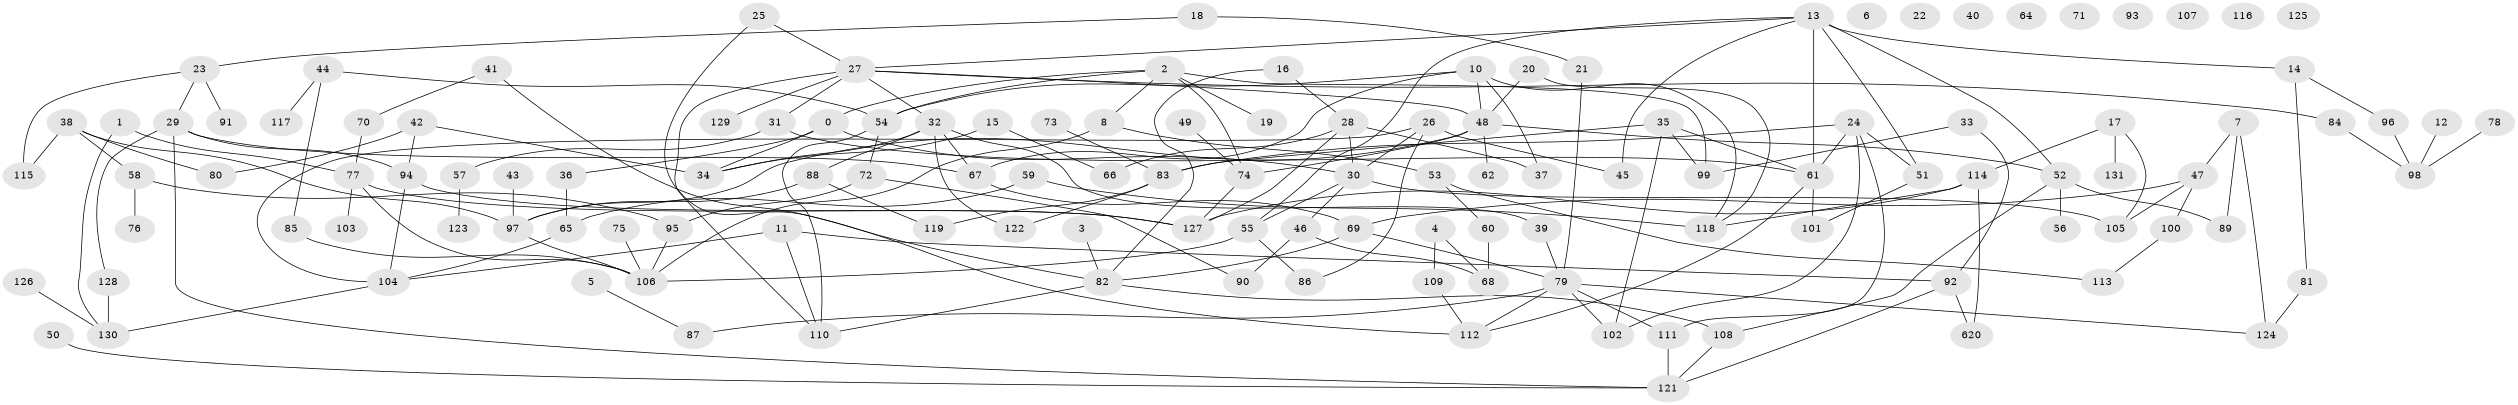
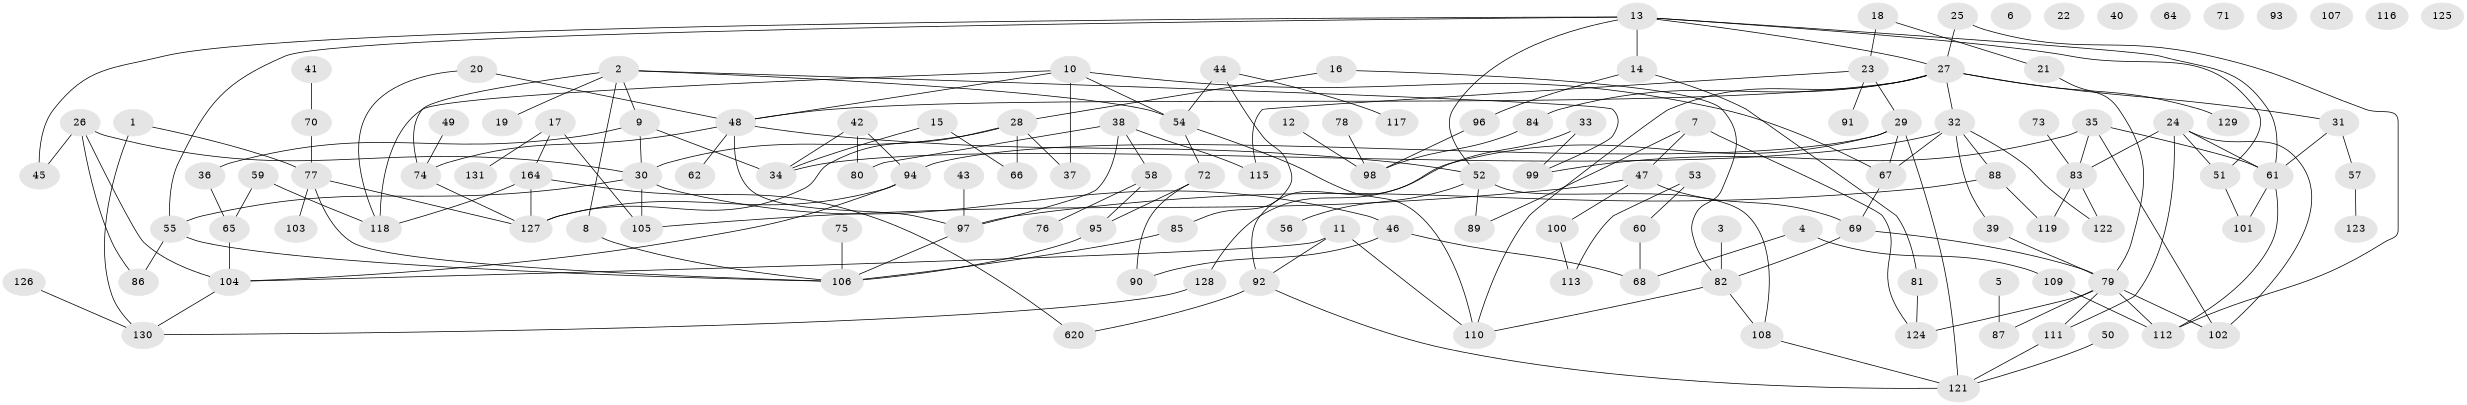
node "0": label "0" -> "9"
edge "8" -- "53": removed
node "114": label "114" -> "164"
edge "41" -- "82": removed
